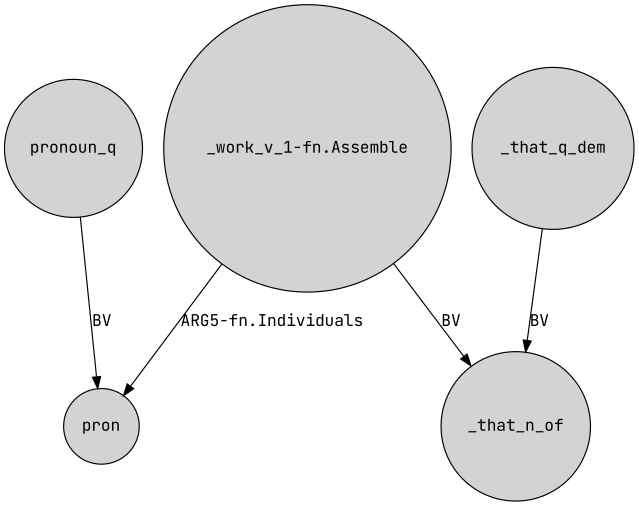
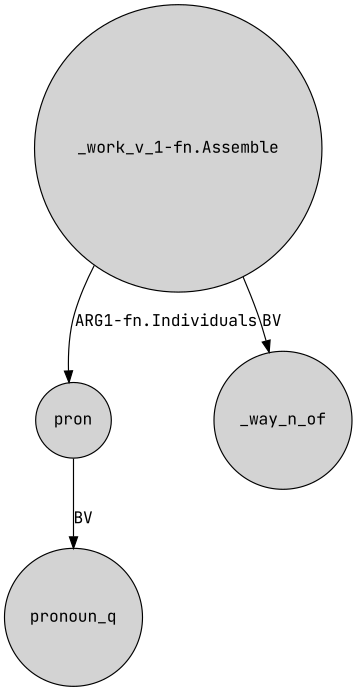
node "_that_q_dem": removed
edge "pronoun_q" -> "pron": reversed
edge "_work_v_1-fn.Assemble" -> "pron": label "ARG5-fn.Individuals" -> "ARG1-fn.Individuals"
node "_that_n_of": label "_that_n_of" -> "_way_n_of"
